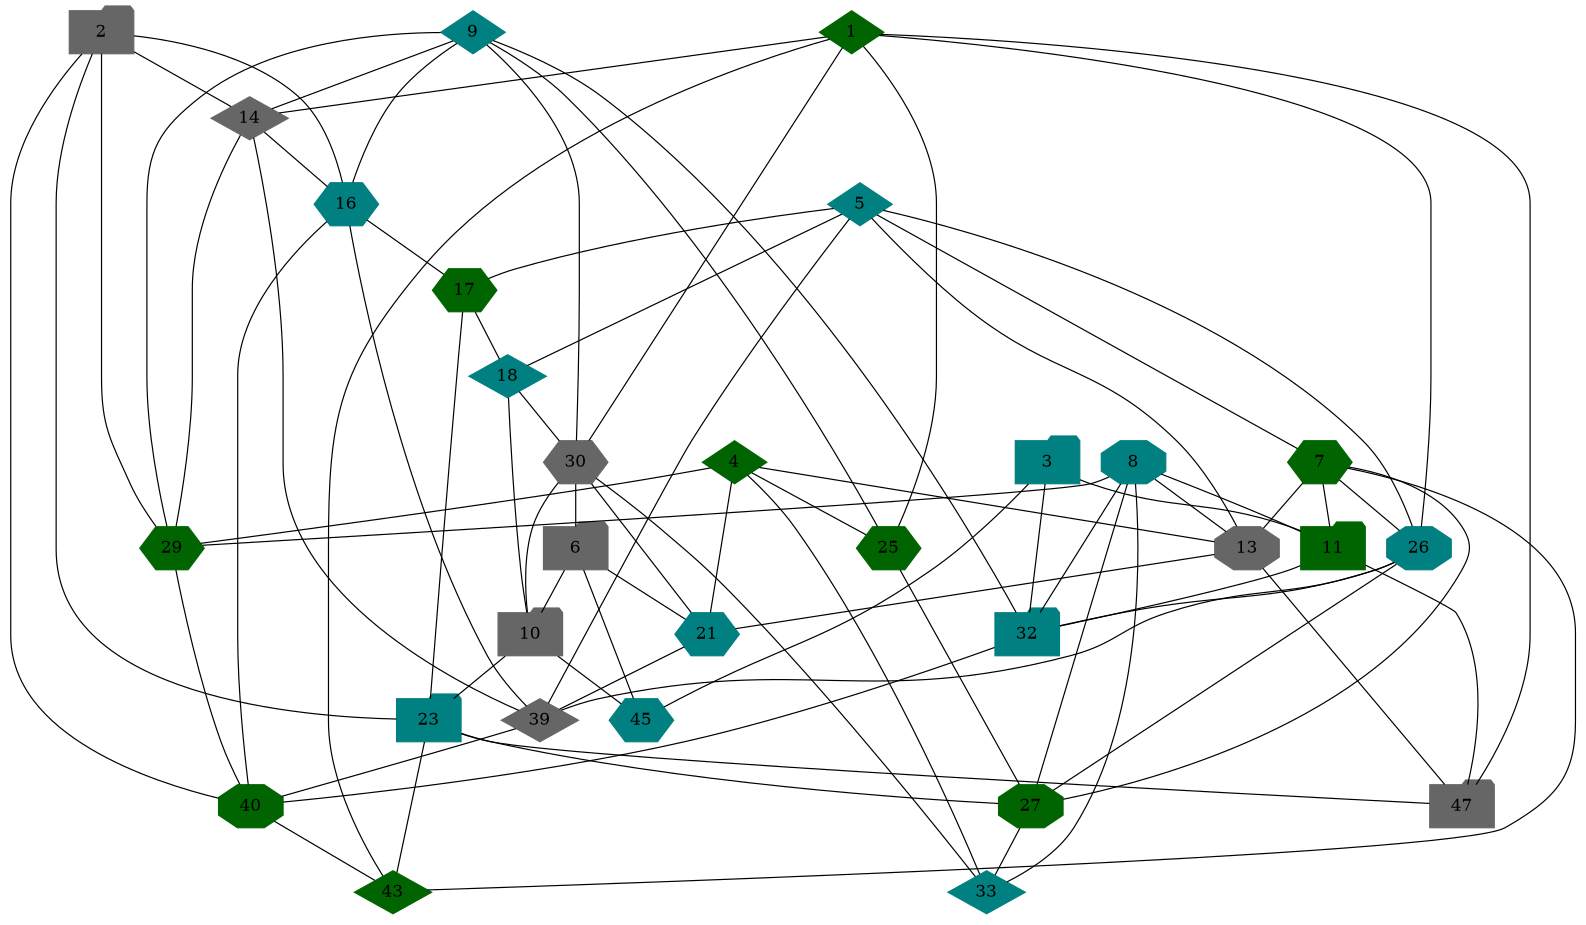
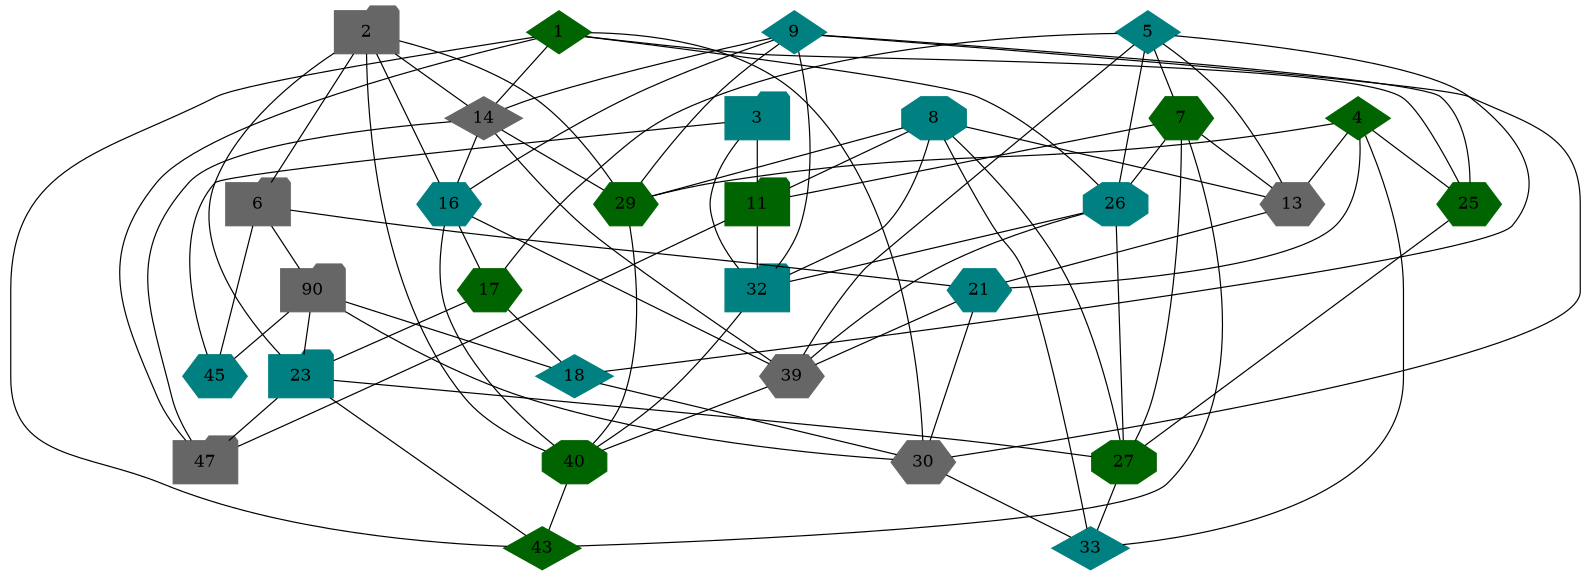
edge "30" -- "6": now "2" -- "6"
node "13": shape octagon -> hexagon
node "10": label "10" -> "90"
edge "13" -- "47": now "14" -- "47"
node "39": shape diamond -> hexagon
